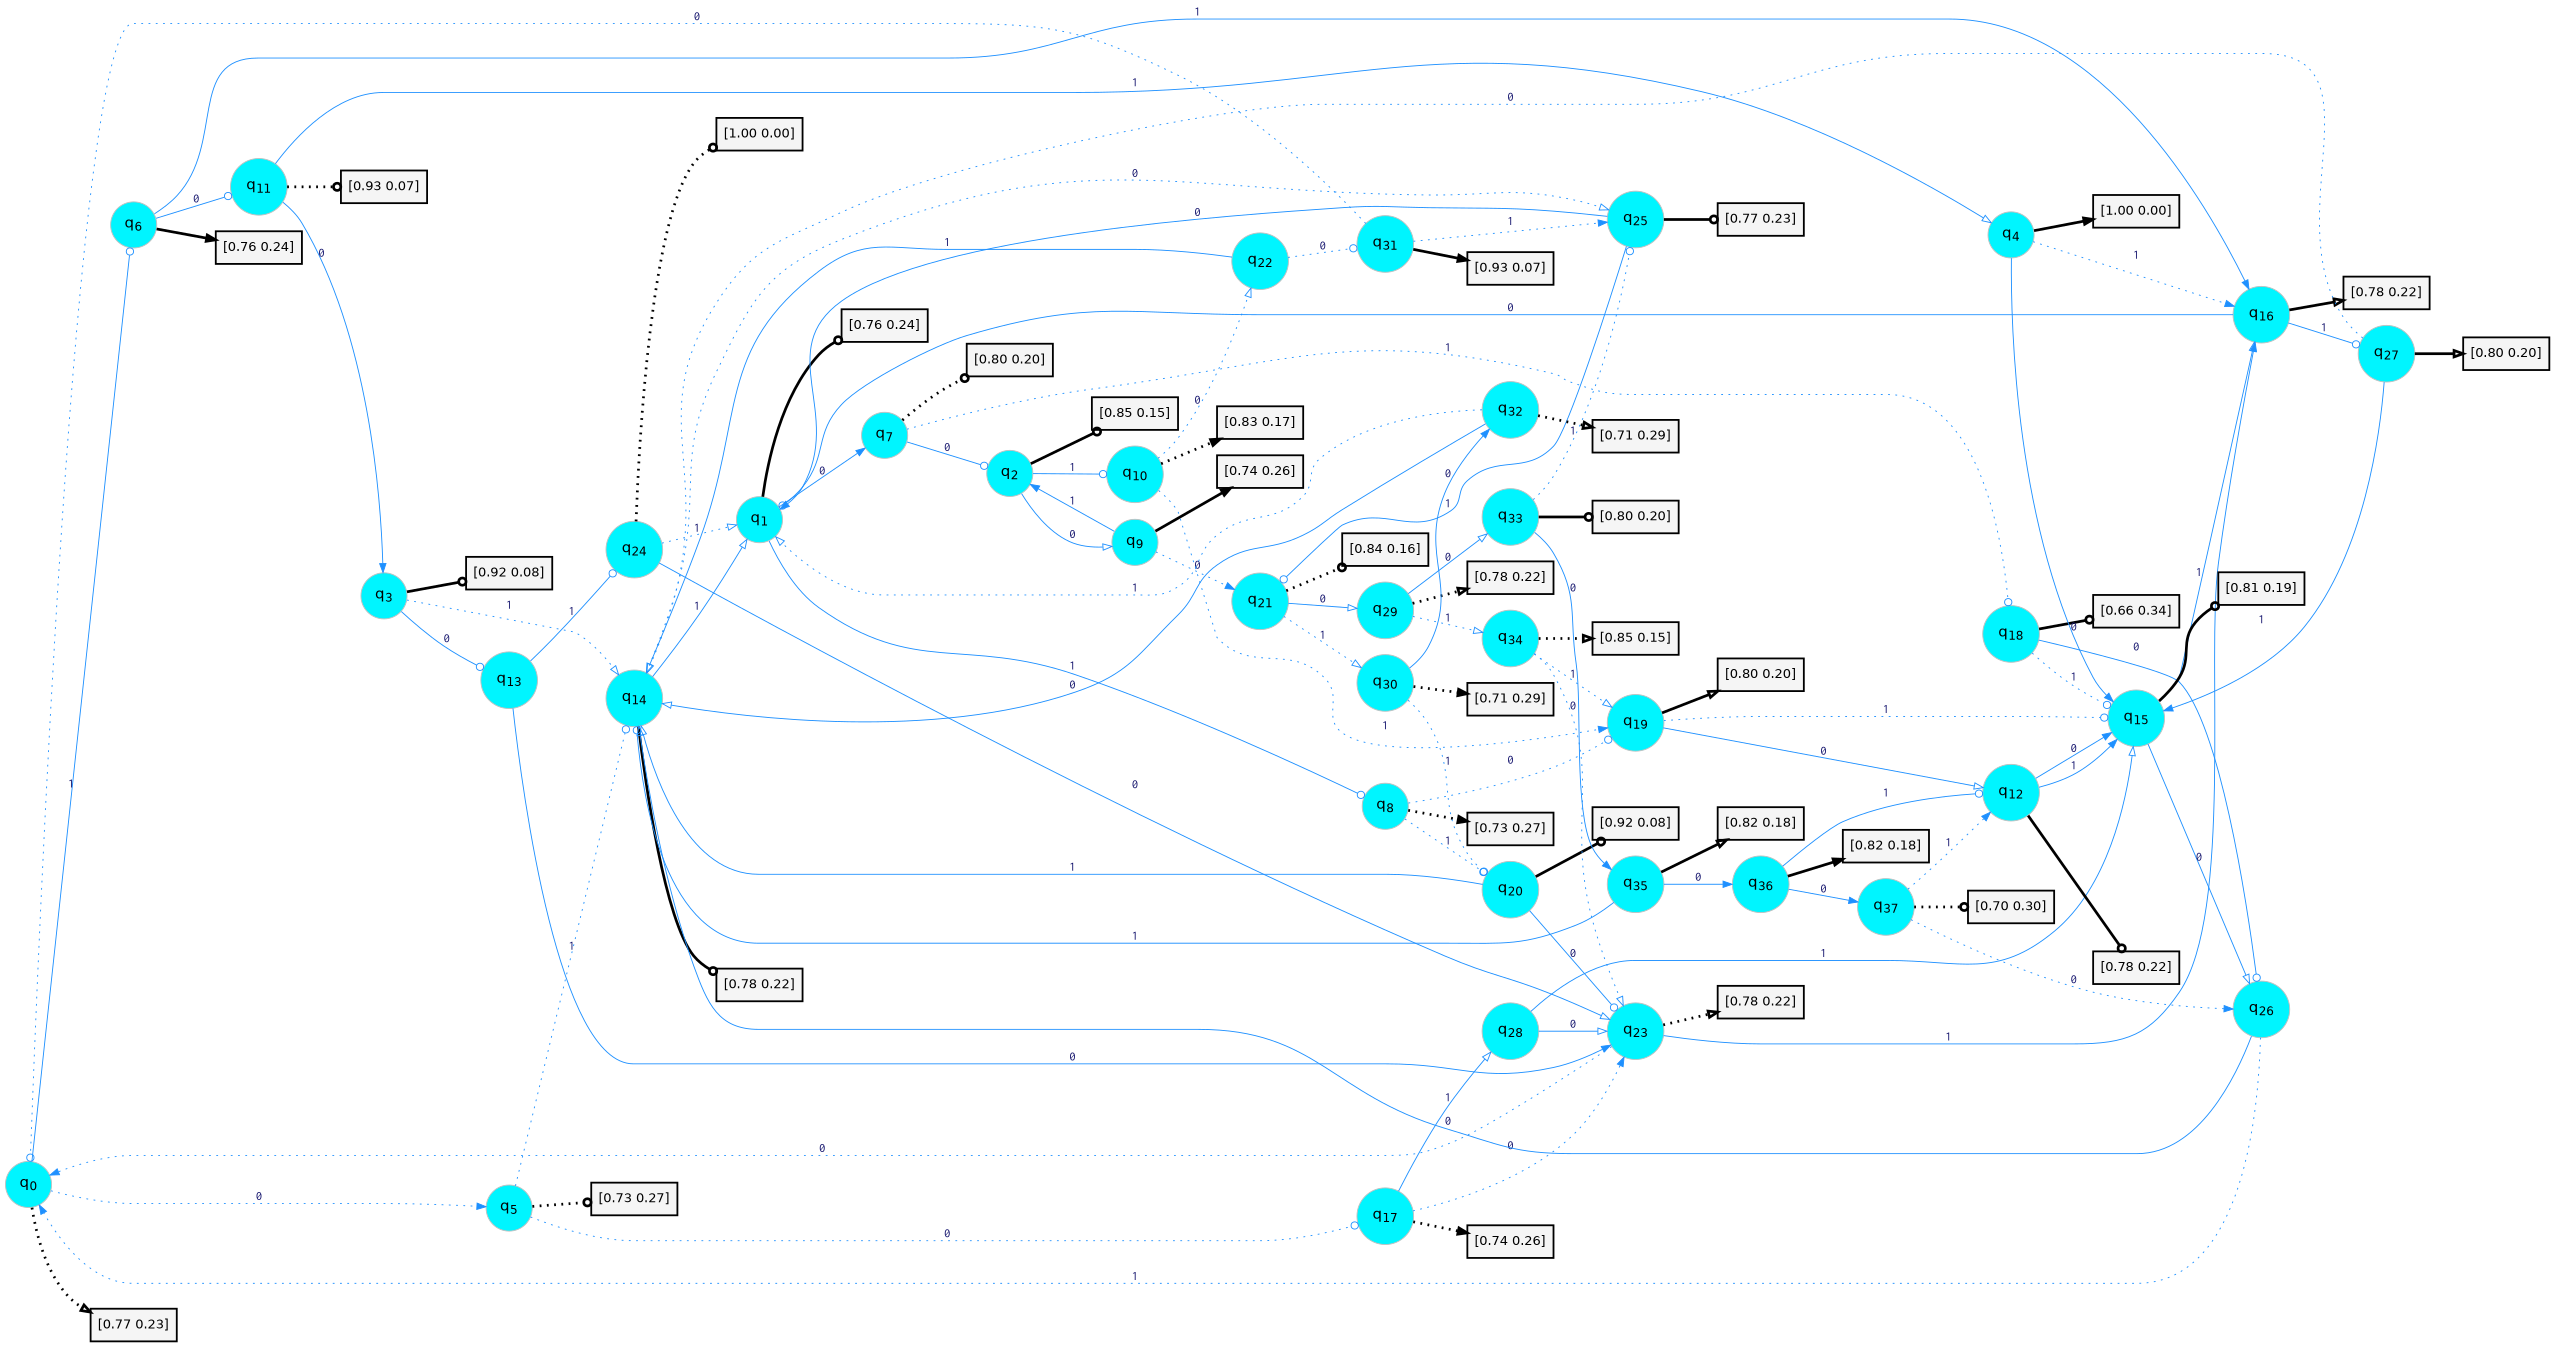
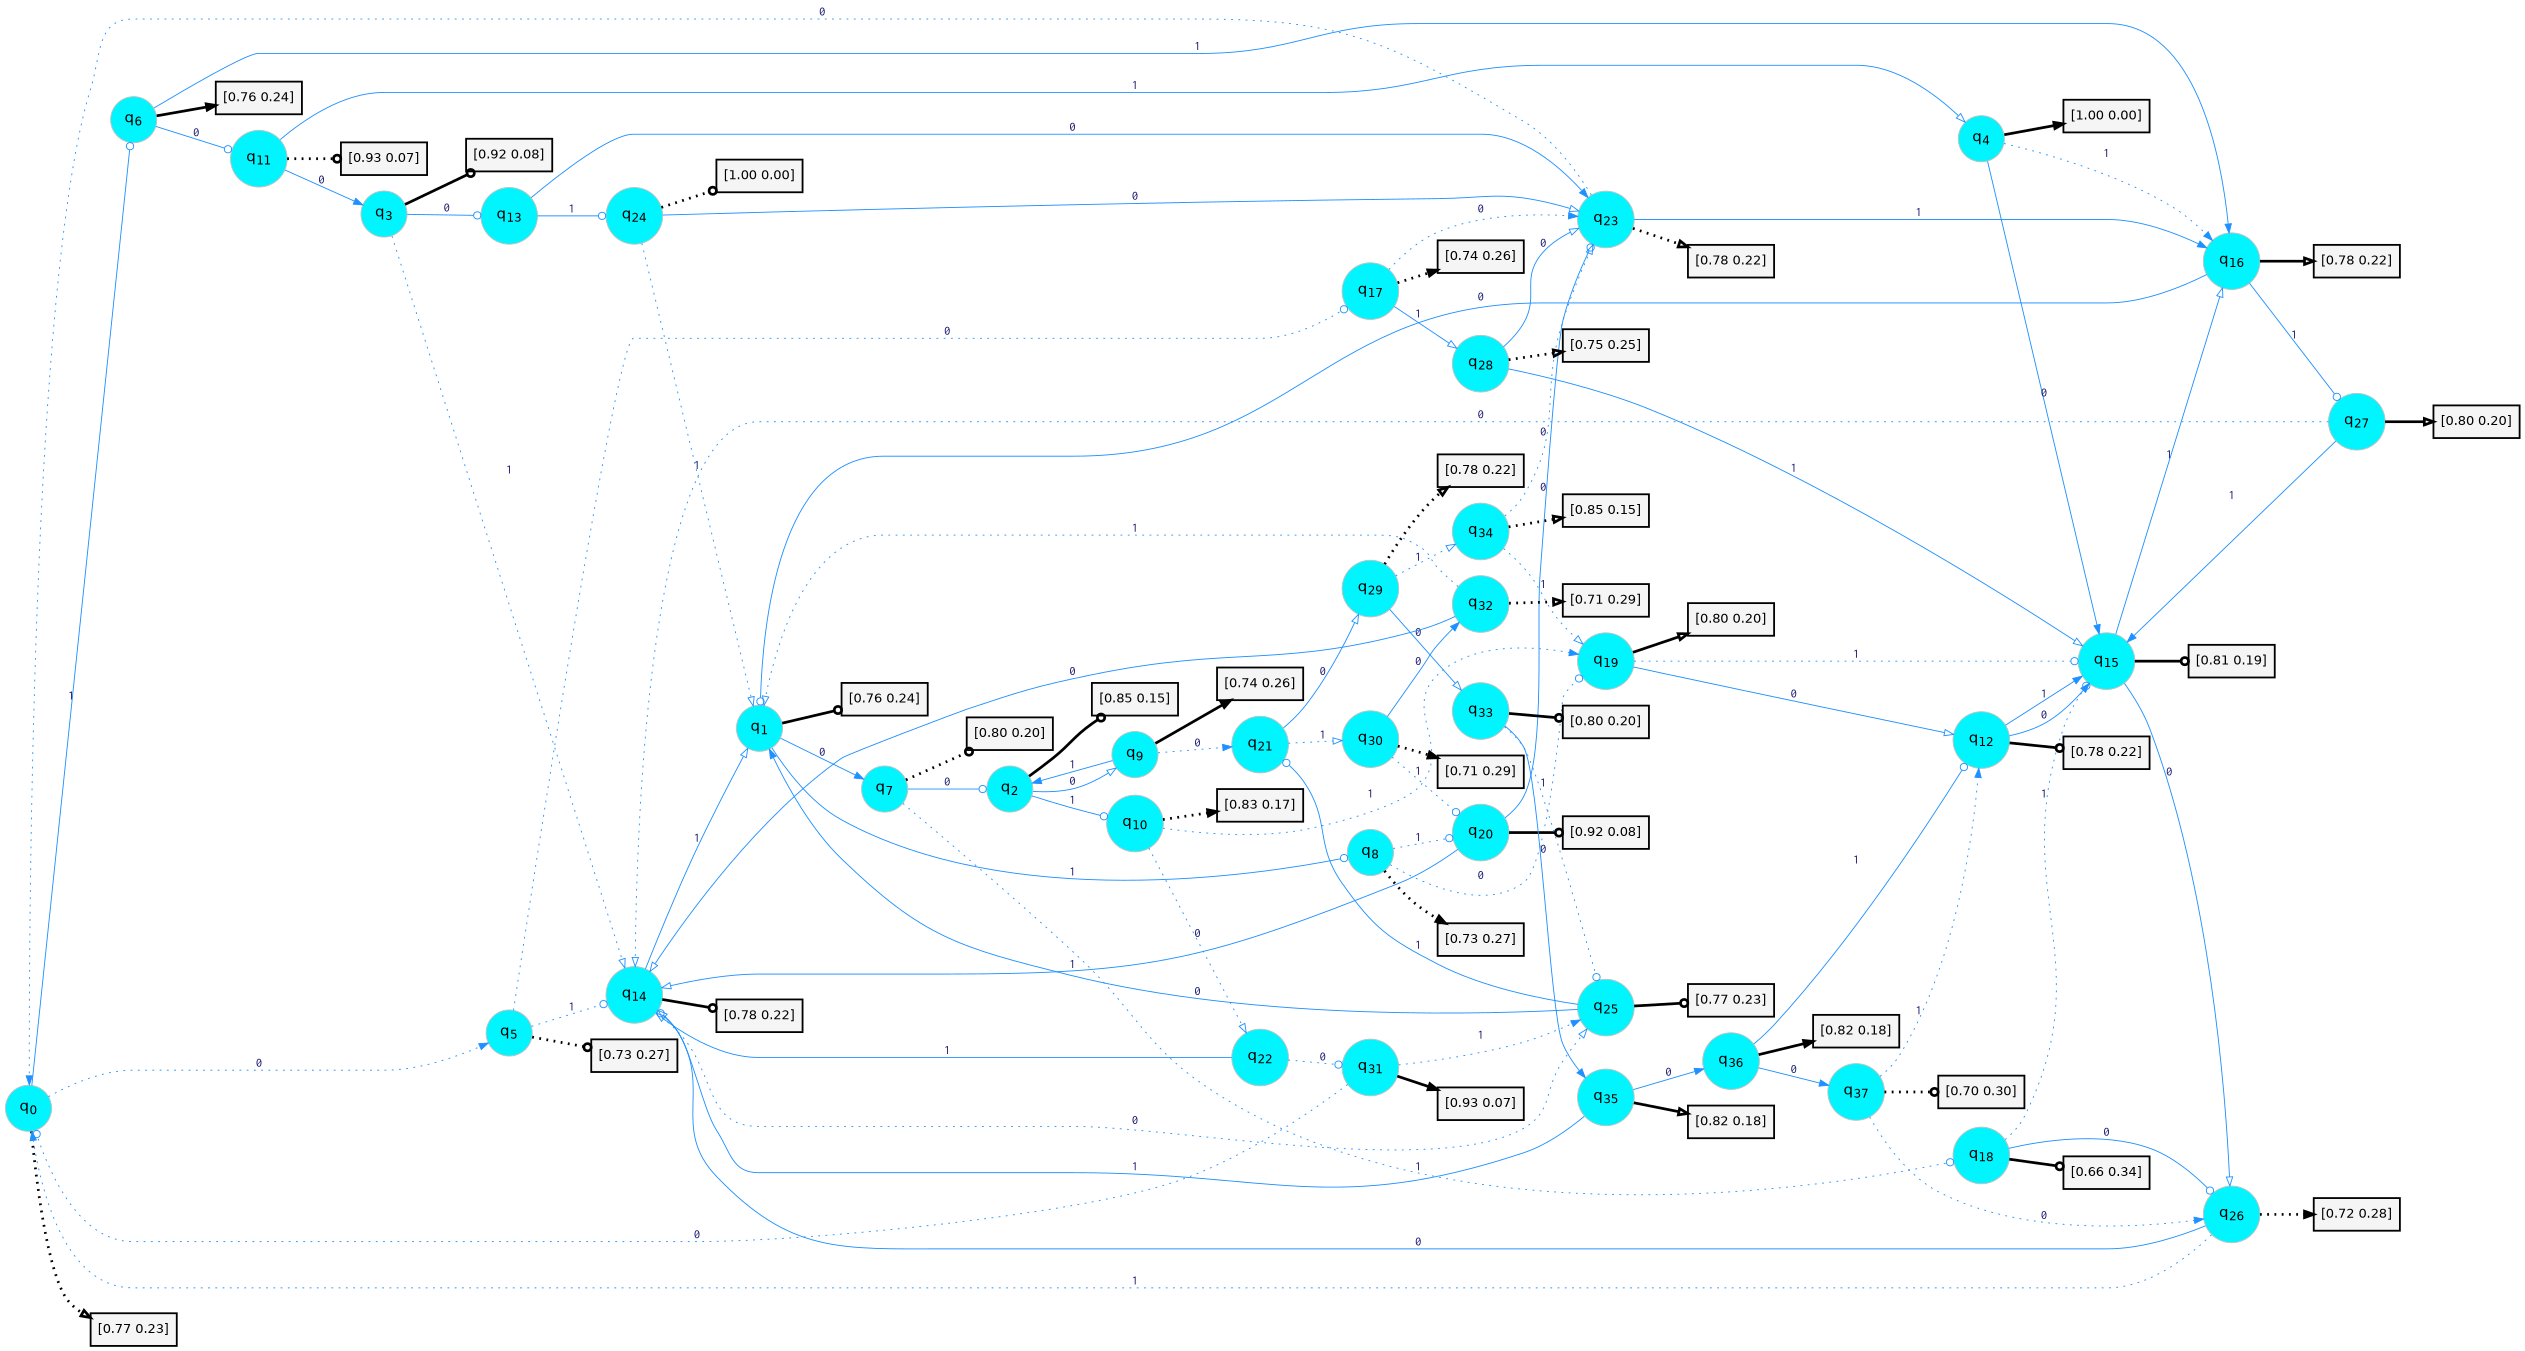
node "[0.75 0.25]": added
node "[0.84 0.16]": removed
node "[0.72 0.28]": added
